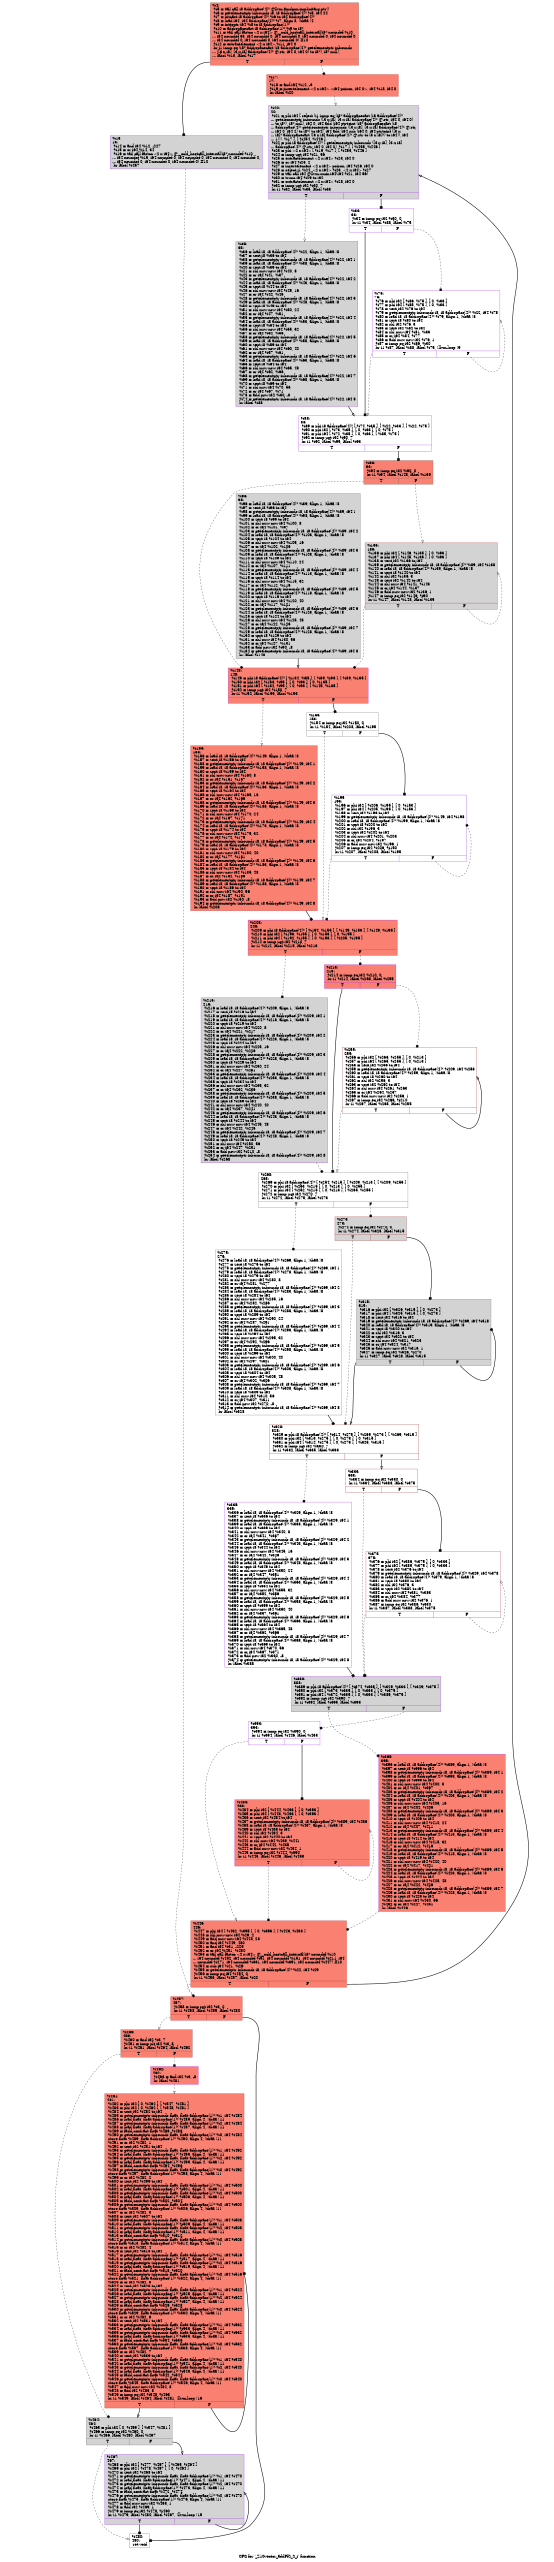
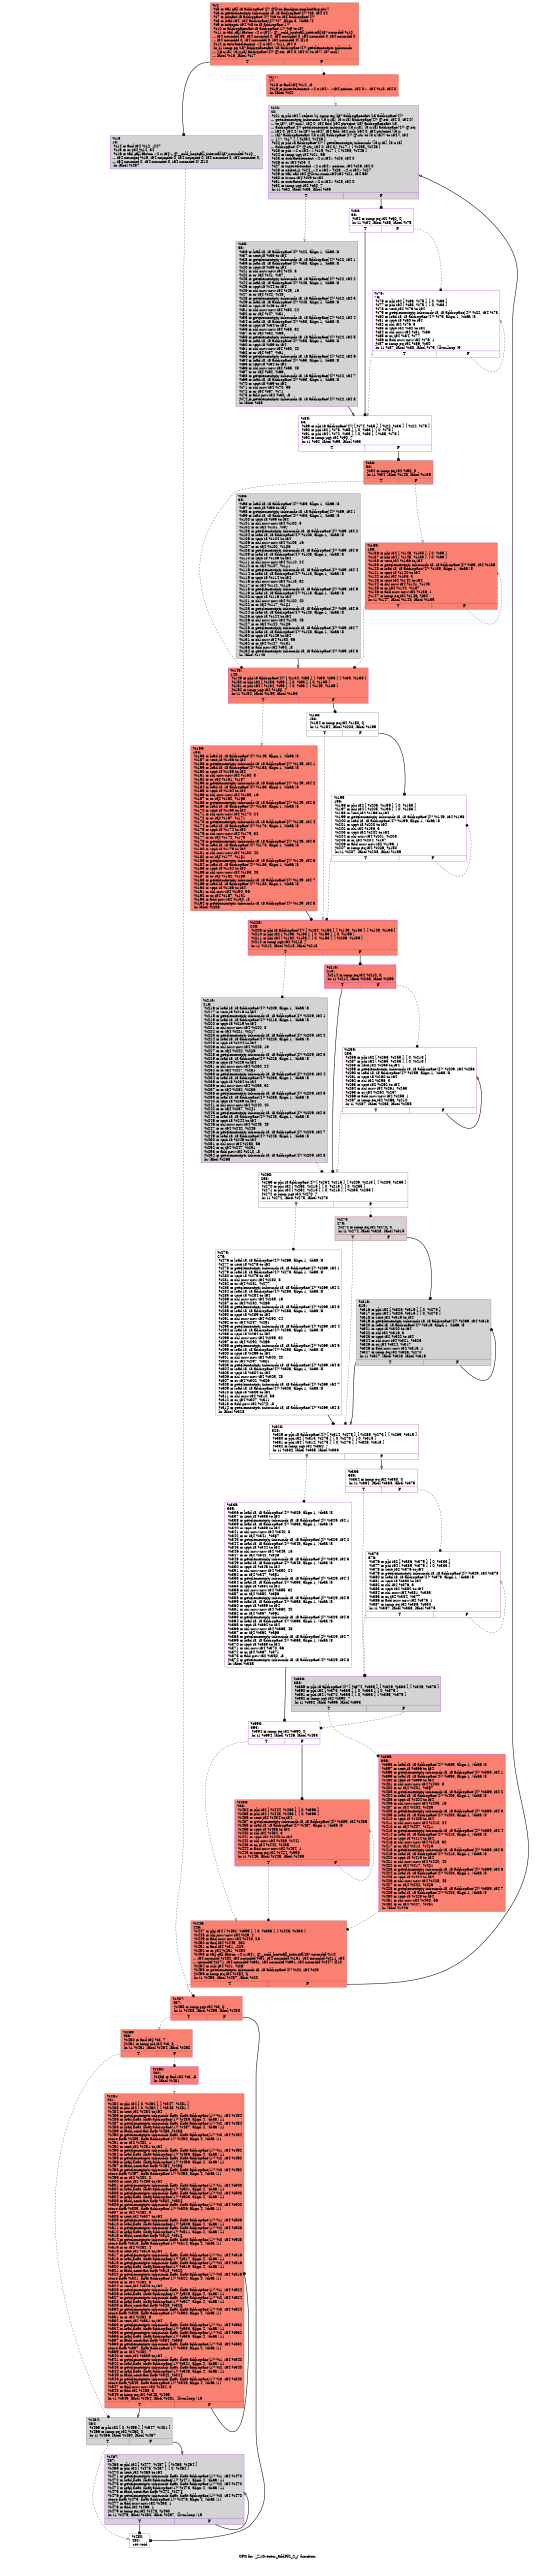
node "%135:": fillcolor lightgrey -> salmon
edge "%208:" -> "%213:": style dashed -> bold
edge "%333:" -> "%375:": style bold -> dashed
edge "%335:" -> "%388:": now "%335:" -> "%393:"
